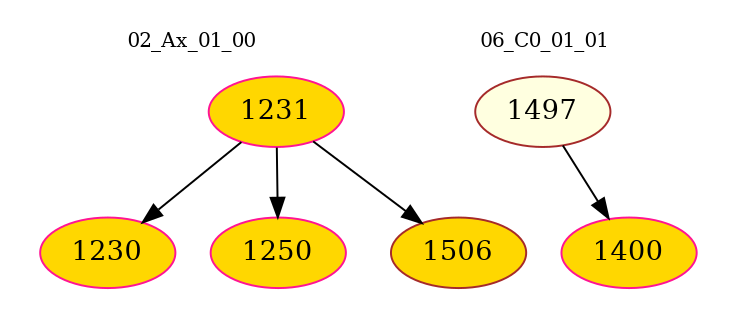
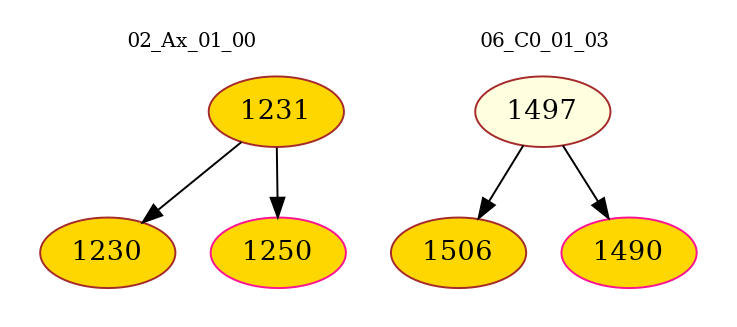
cluster "06_C0_01_01": label "06_C0_01_01" -> "06_C0_01_03"
node "1231": color deeppink -> brown
edge "1231" -> "1506": now "1497" -> "1506"
node "1230": color deeppink -> brown
node "1400": label "1400" -> "1490"
